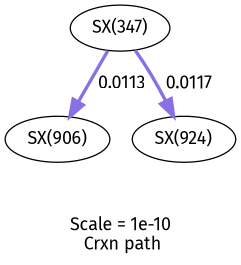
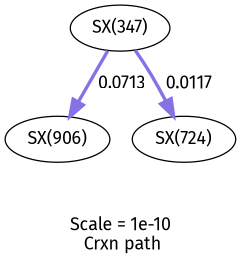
edge "SX(347)" -> "SX(906)": label " 0.0113" -> " 0.0713"
node "SX(924)": label "SX(924)" -> "SX(724)"
